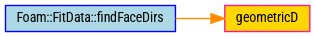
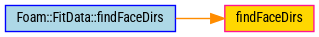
node "geometricD": label "geometricD" -> "findFaceDirs"
